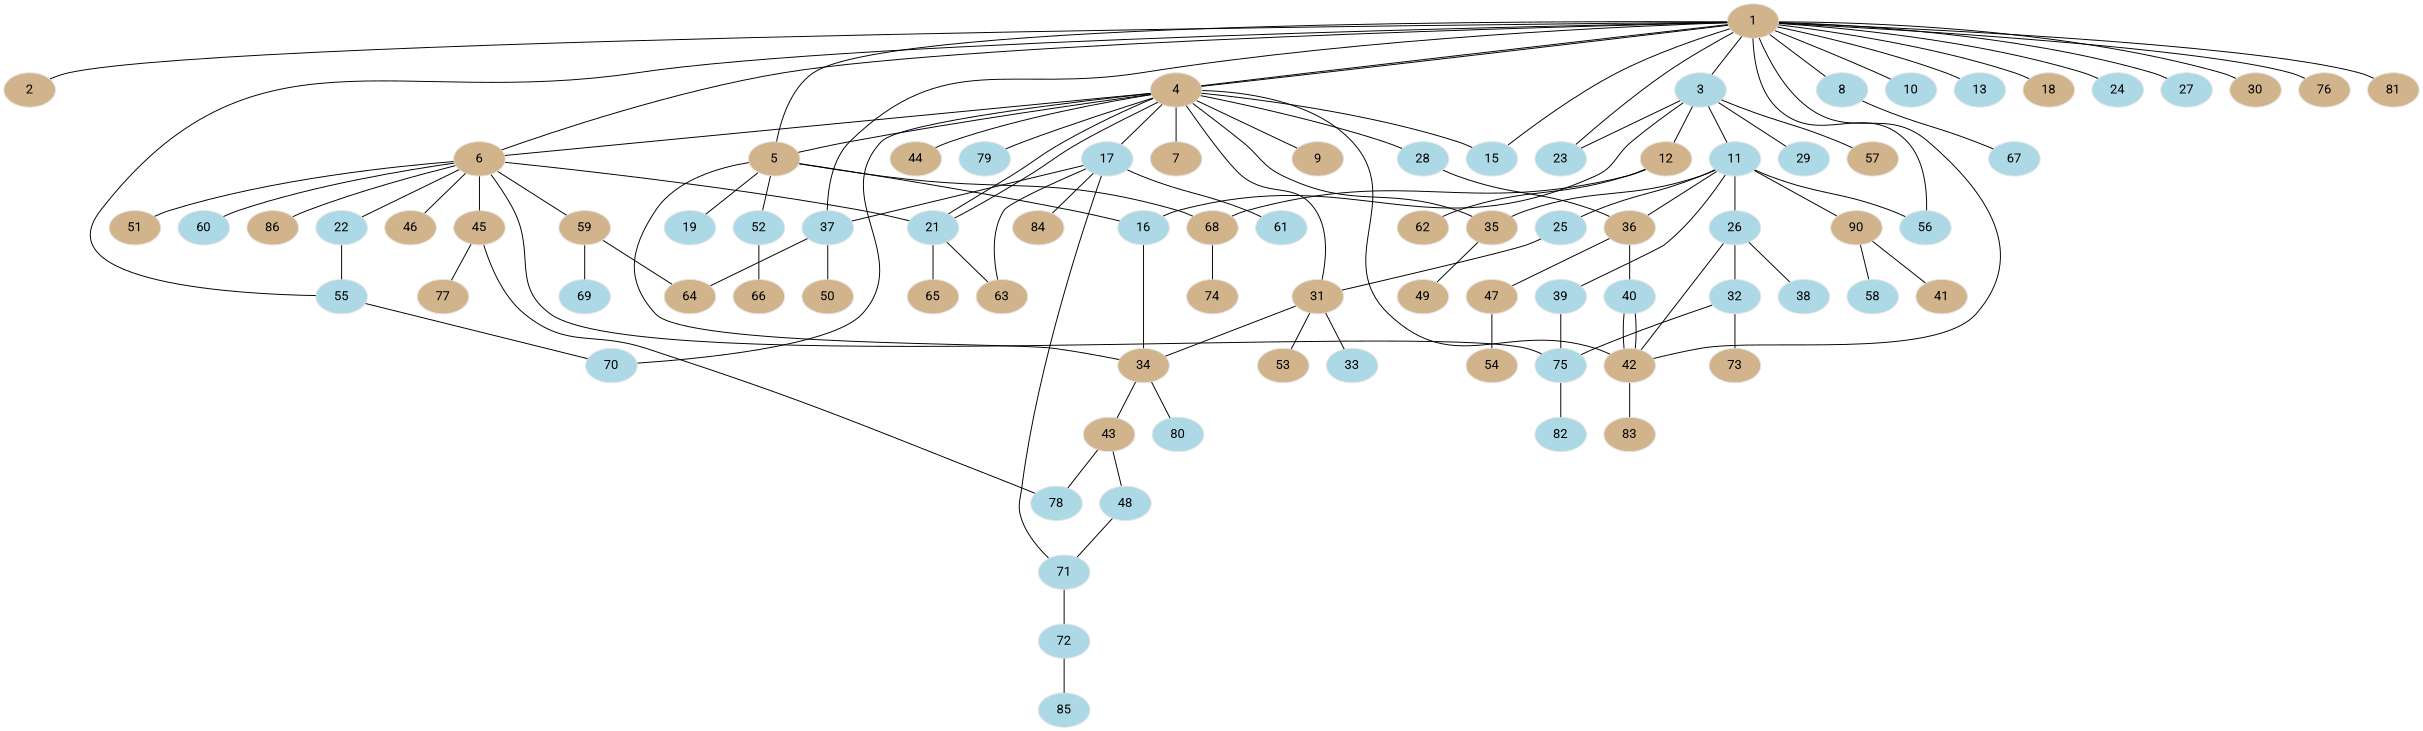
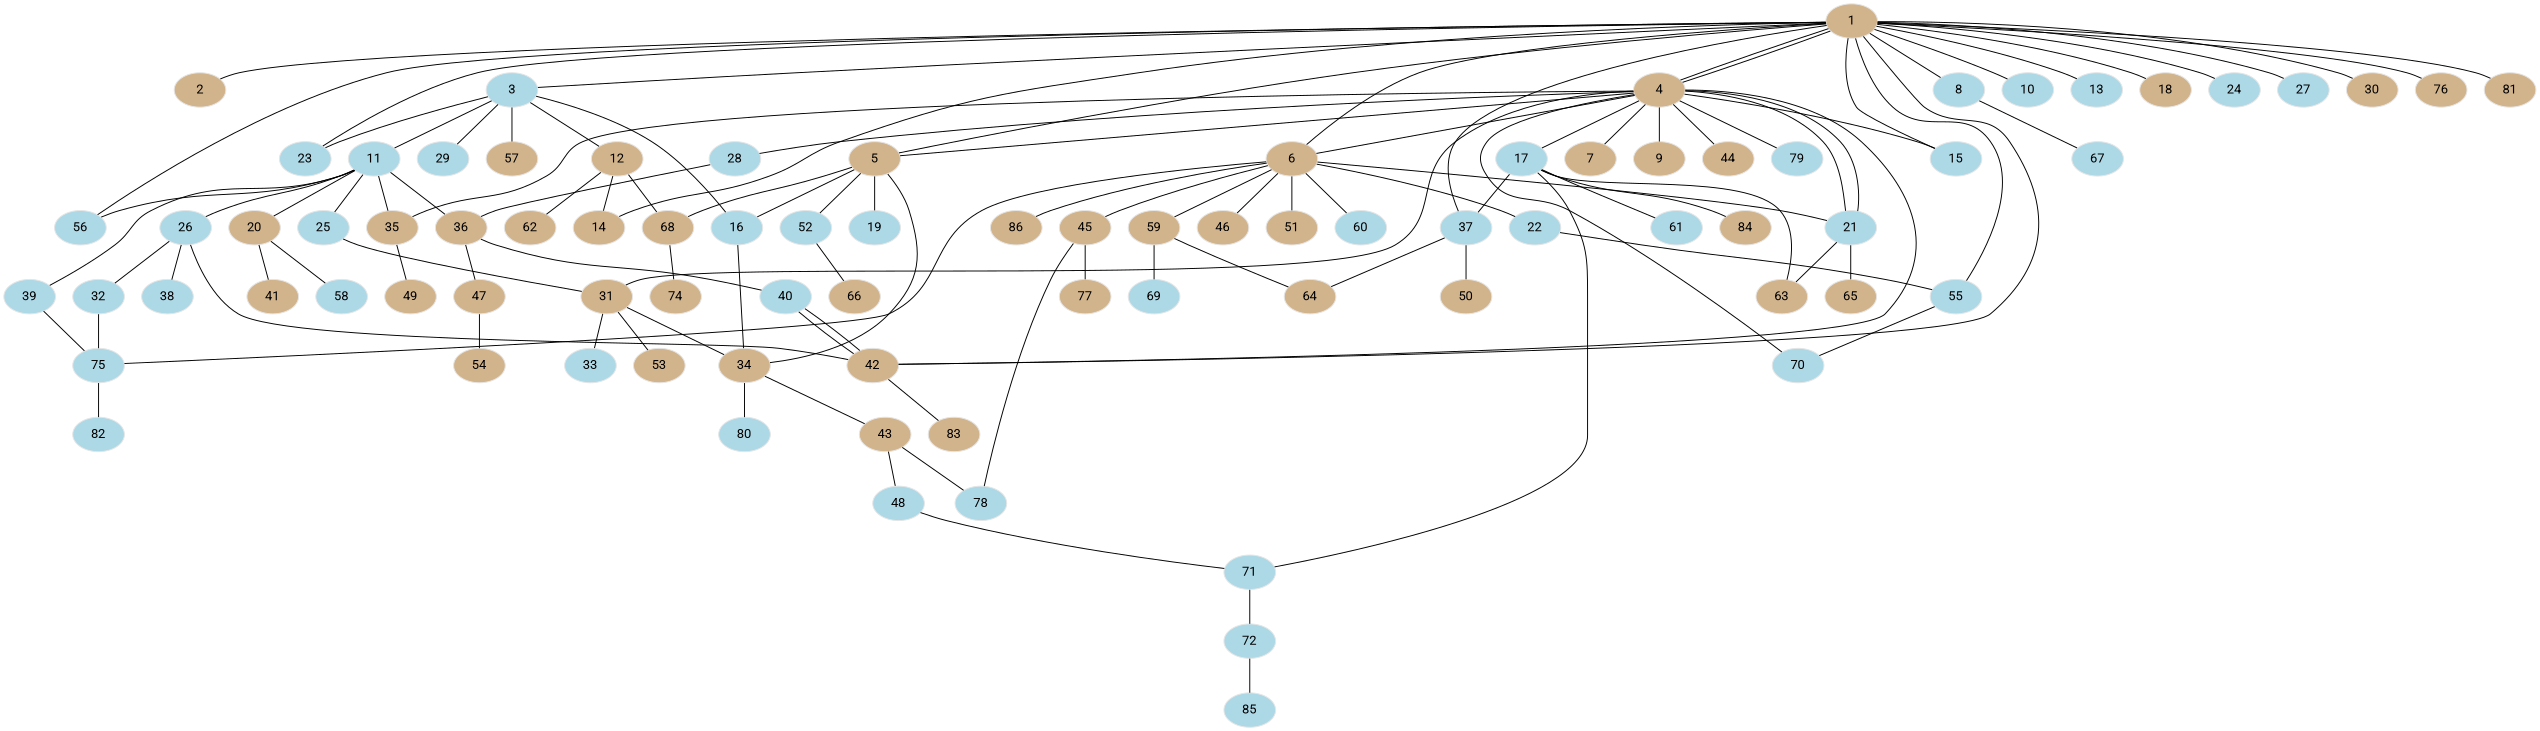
node "14": added
node "90": label "90" -> "20"
node "73": removed
